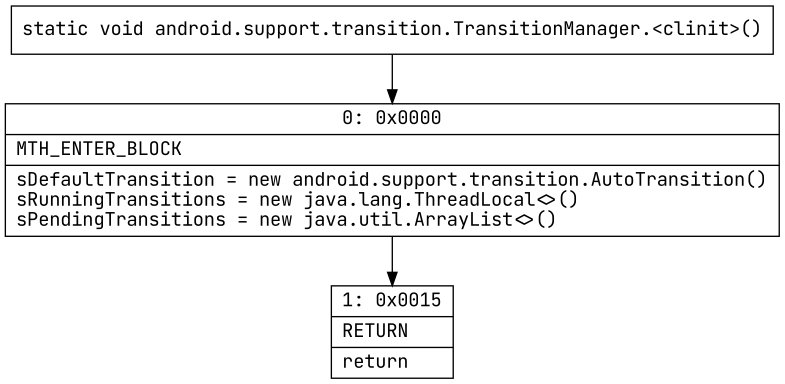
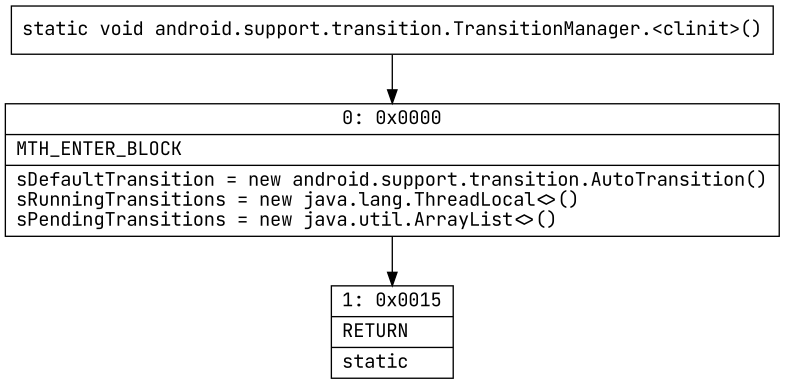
node "1: 0x0015": text "return" -> "static"
